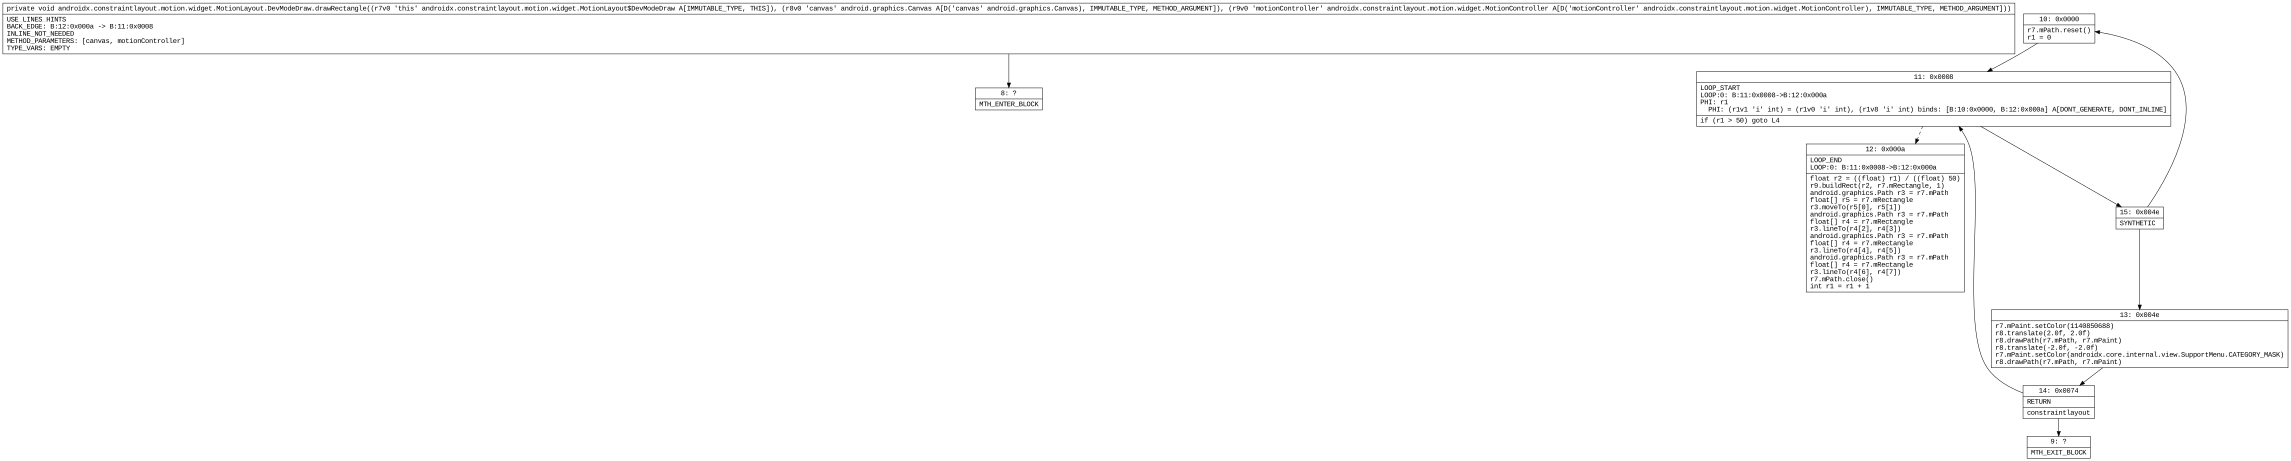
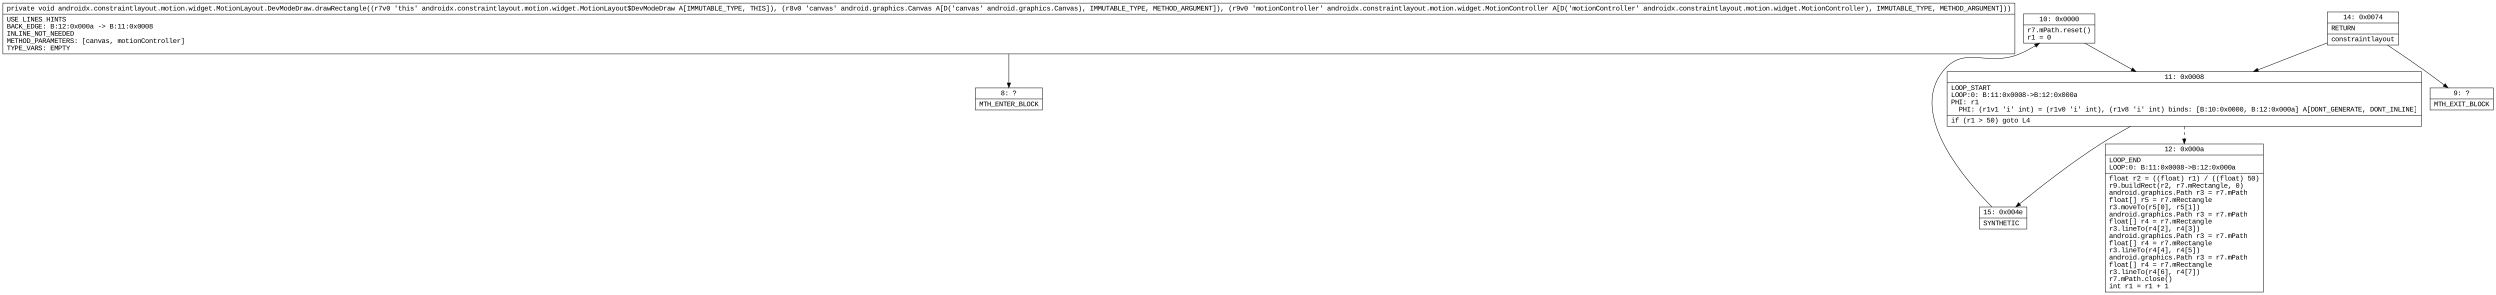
node "12: 0x000a": text "r9.buildRect(r2, r7.mRectangle, 1)" -> "r9.buildRect(r2, r7.mRectangle, 0)"
node "13: 0x004e": removed
